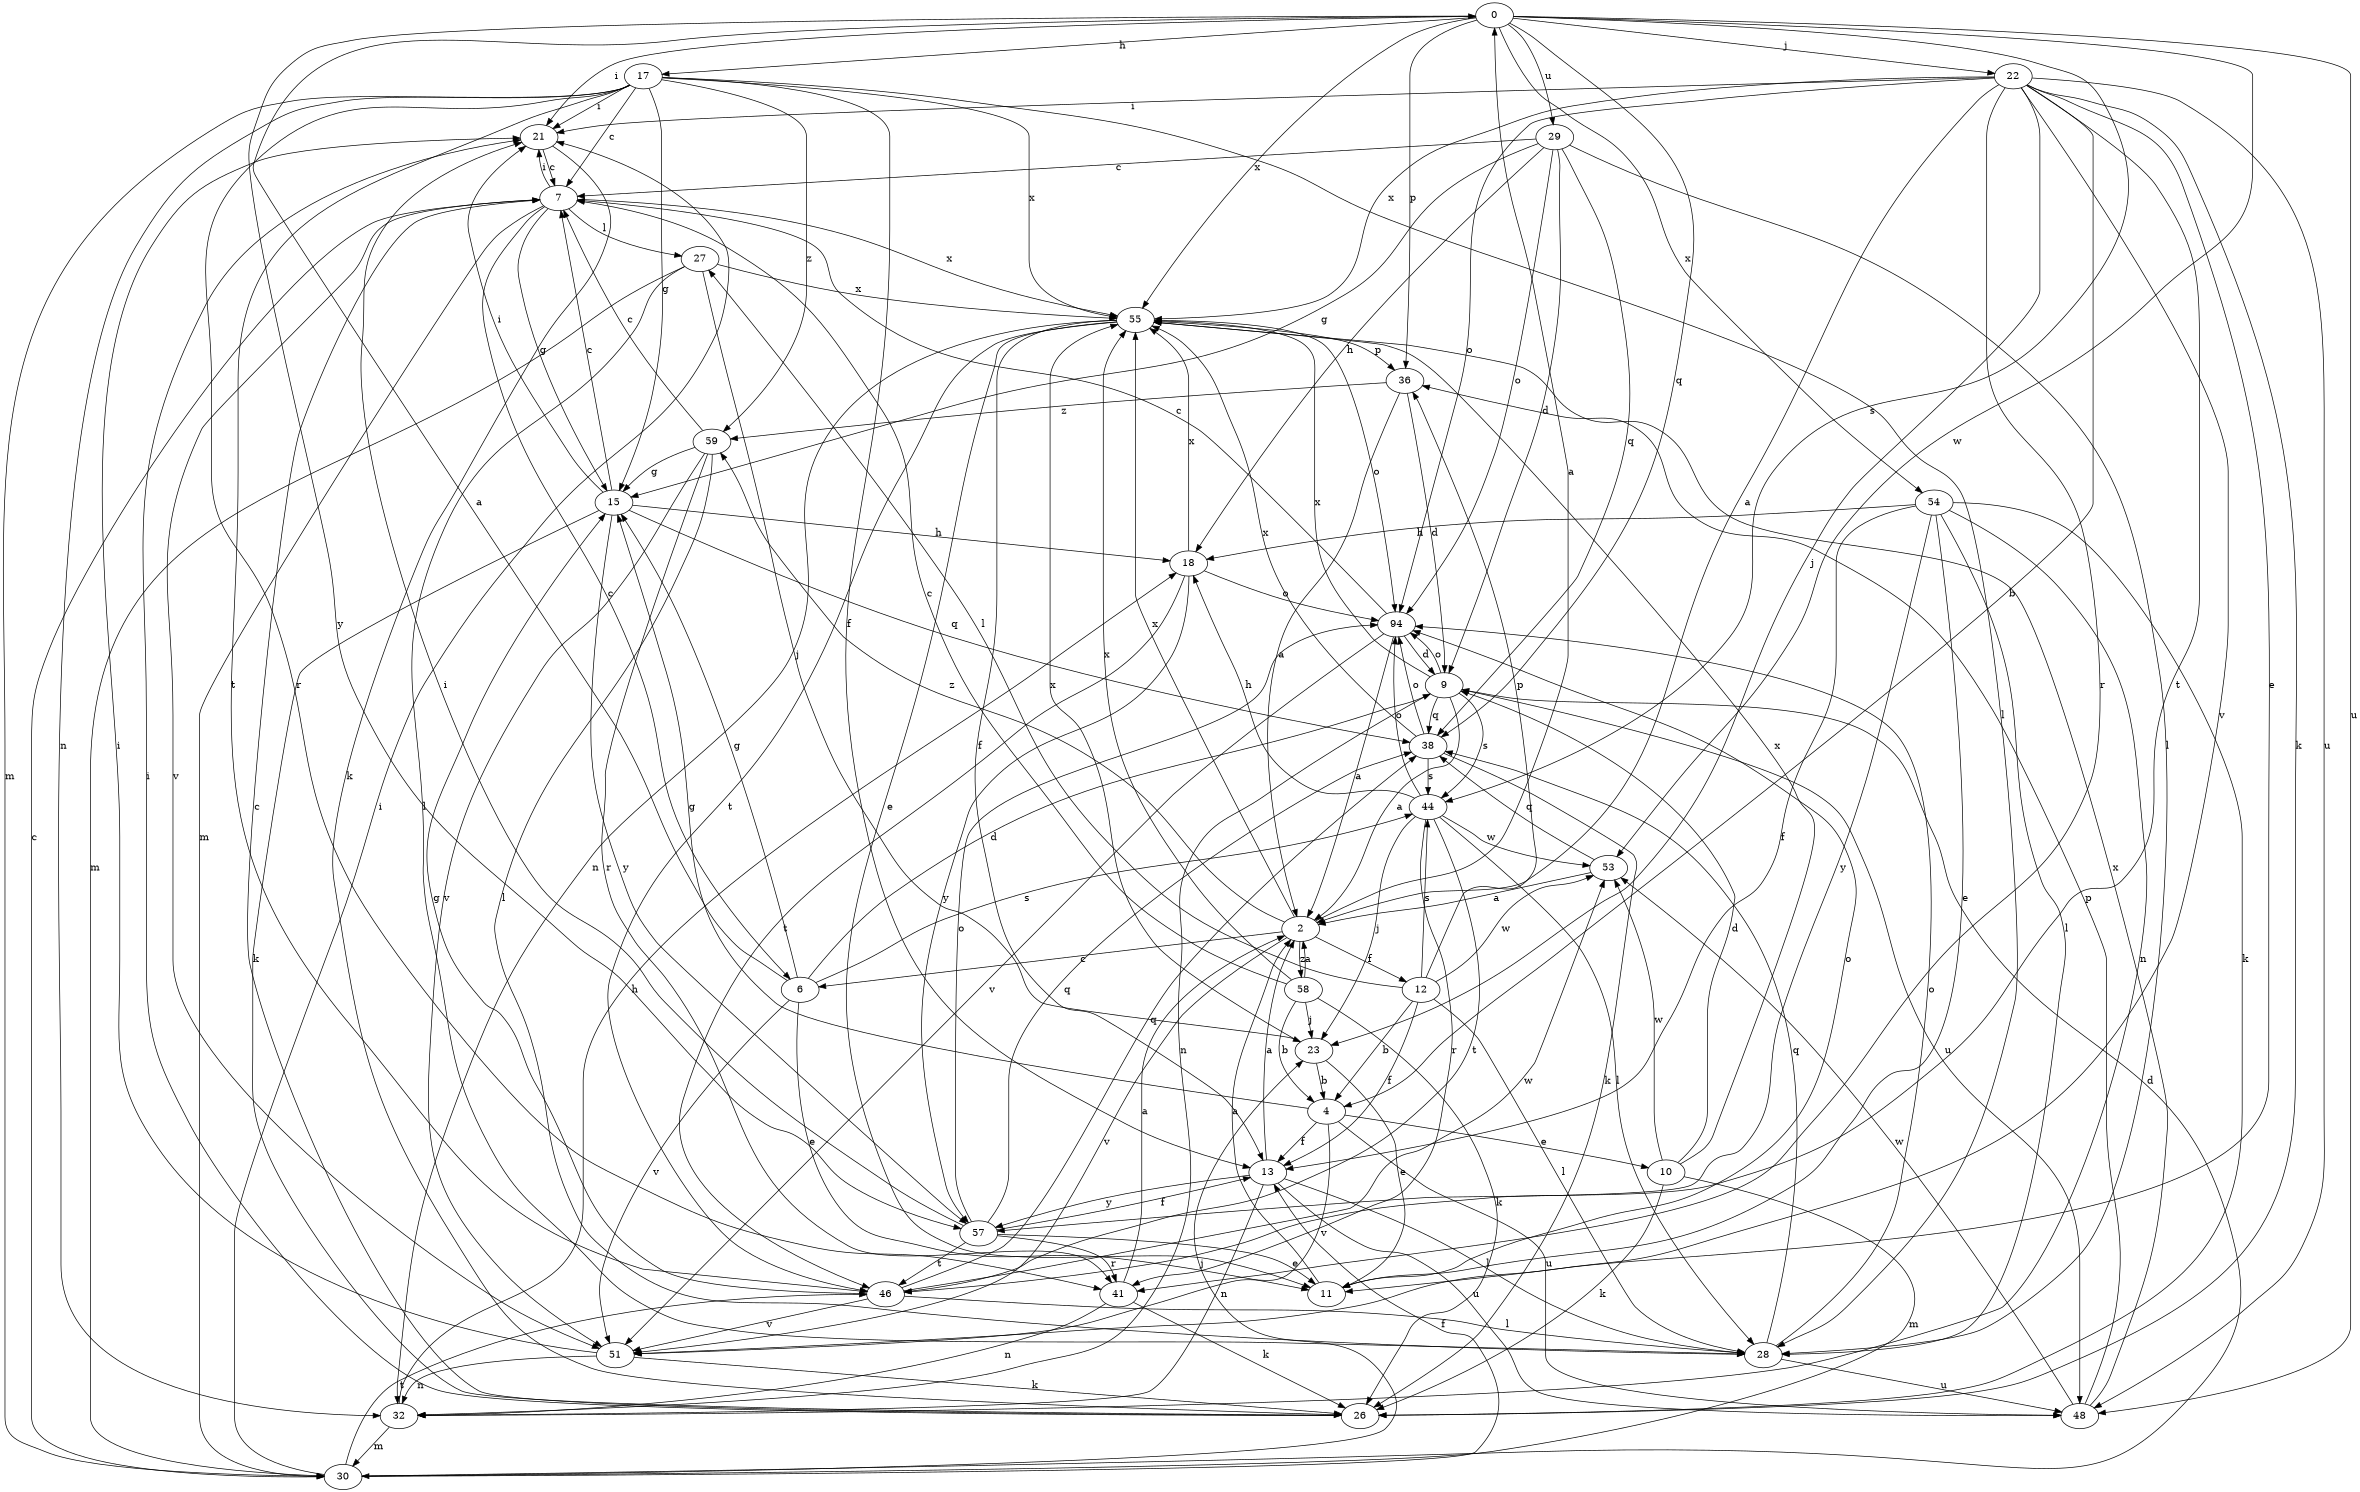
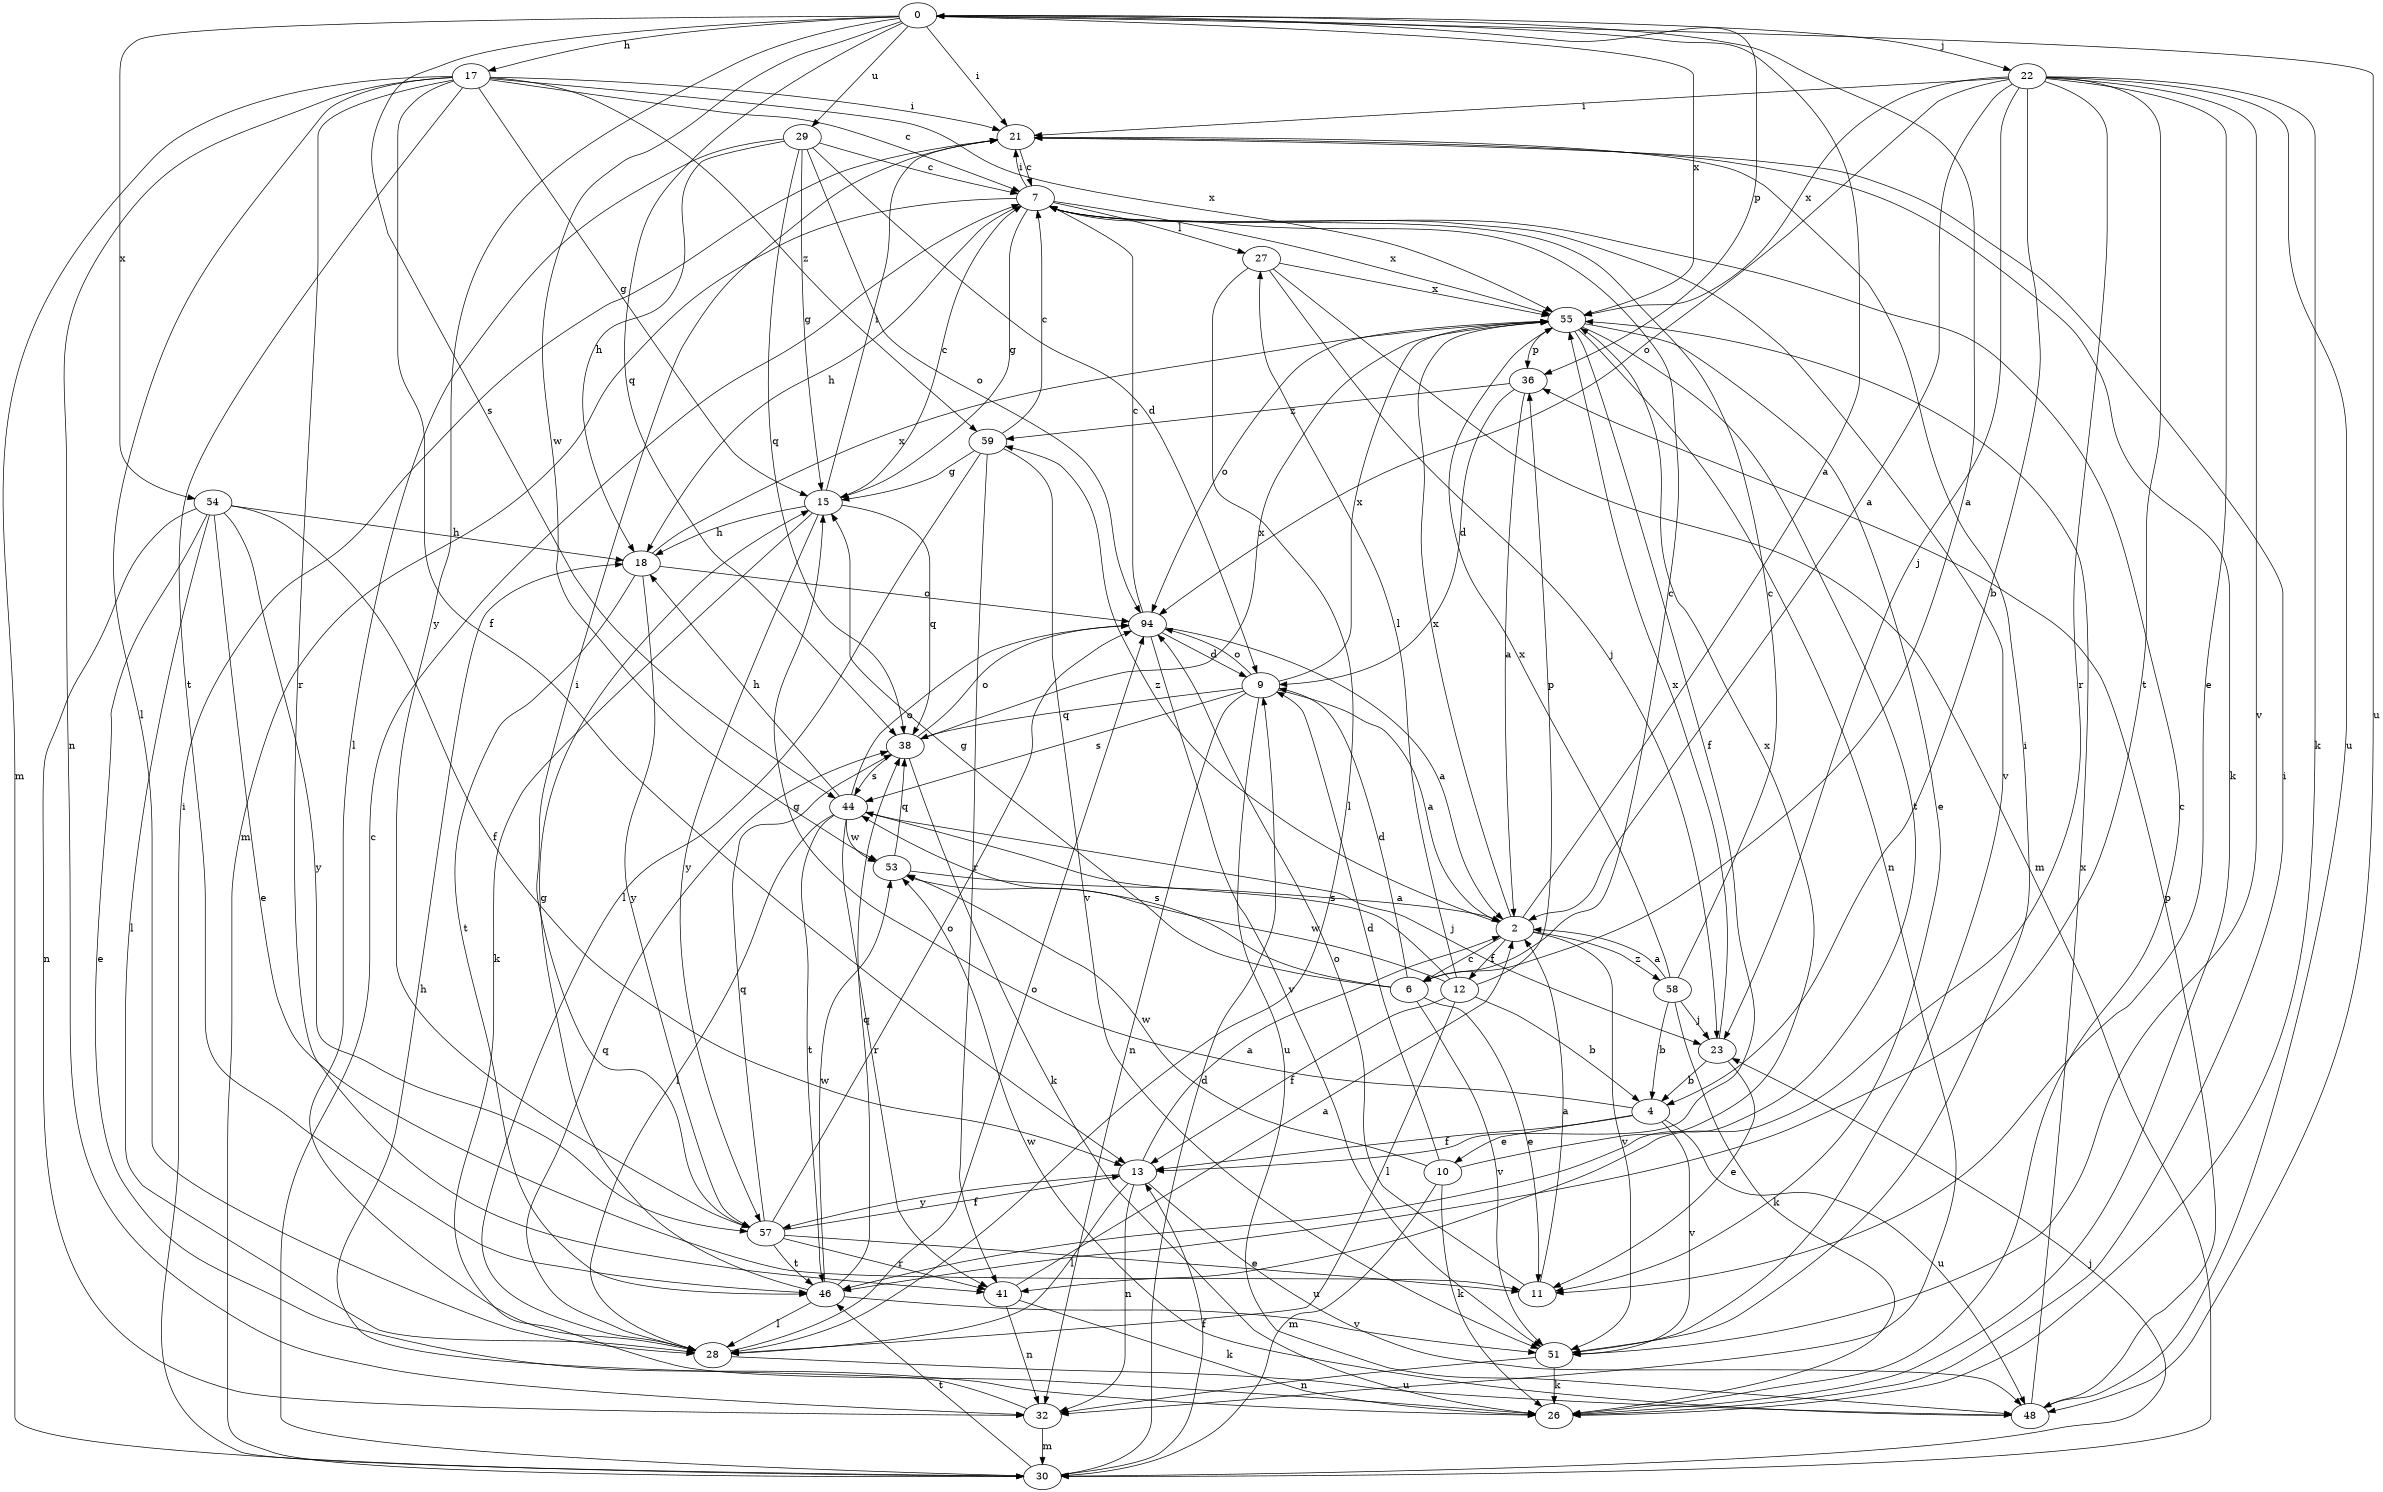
edge "7" -> "18": added, label "h"
edge "54" -> "26": label "k" -> "e"
